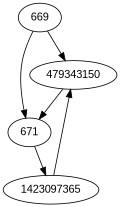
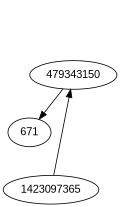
node "669": removed
edge "671" -> "1423097365": removed
